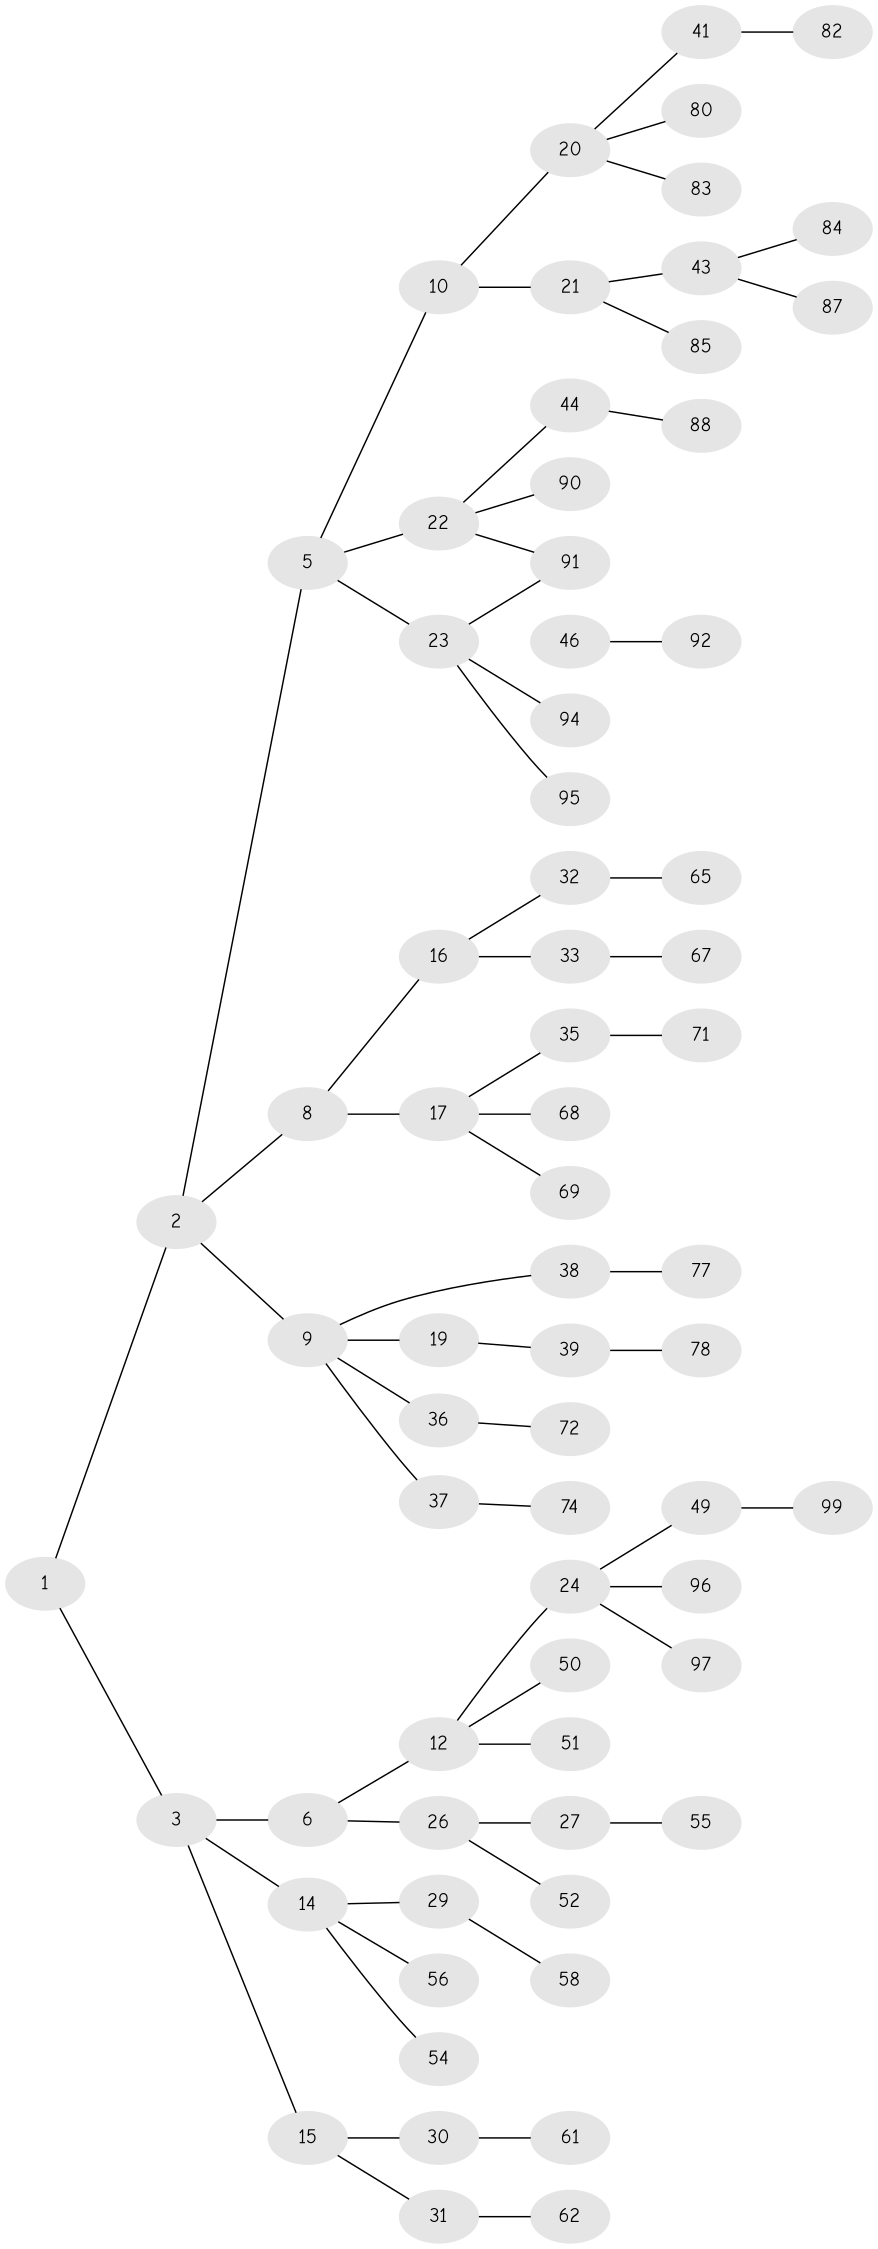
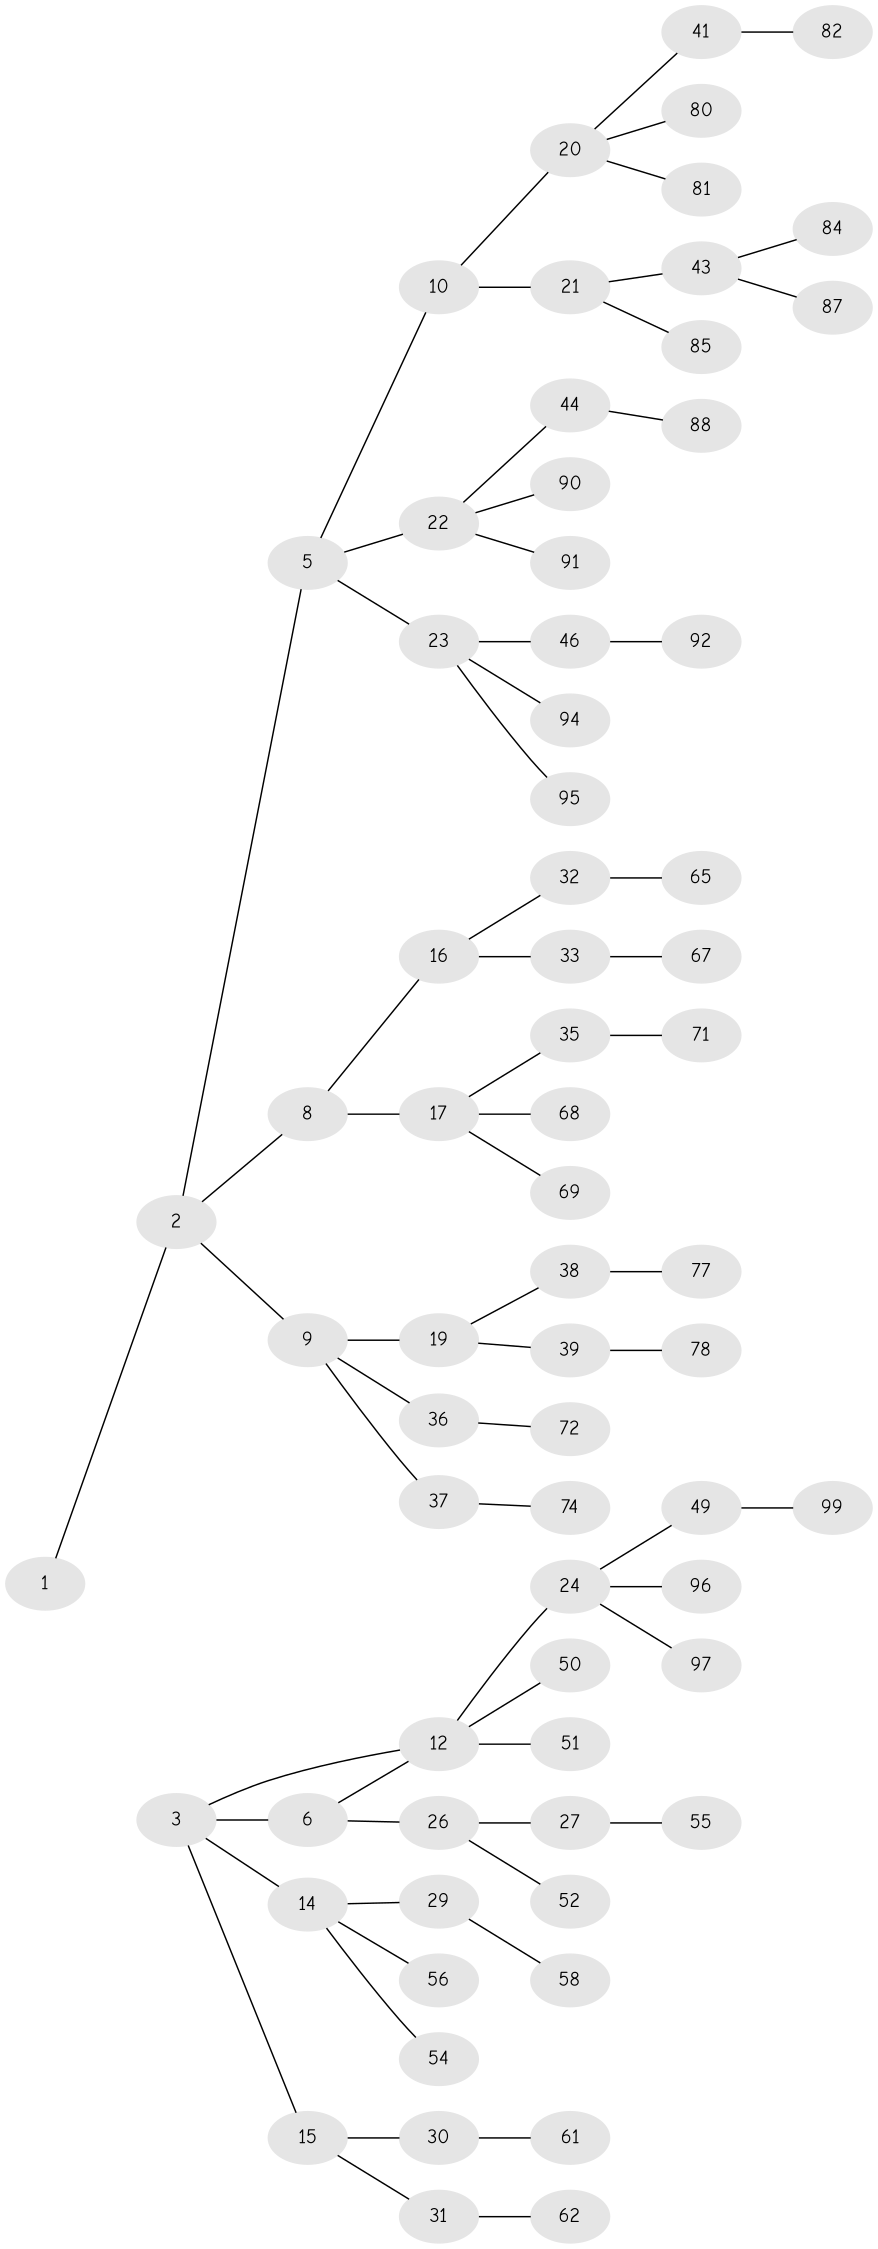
node "83": label "83" -> "81"
edge "91" -- "23": now "46" -- "23"
edge "38" -- "9": now "38" -- "19"
edge "1" -- "3": now "12" -- "3"
